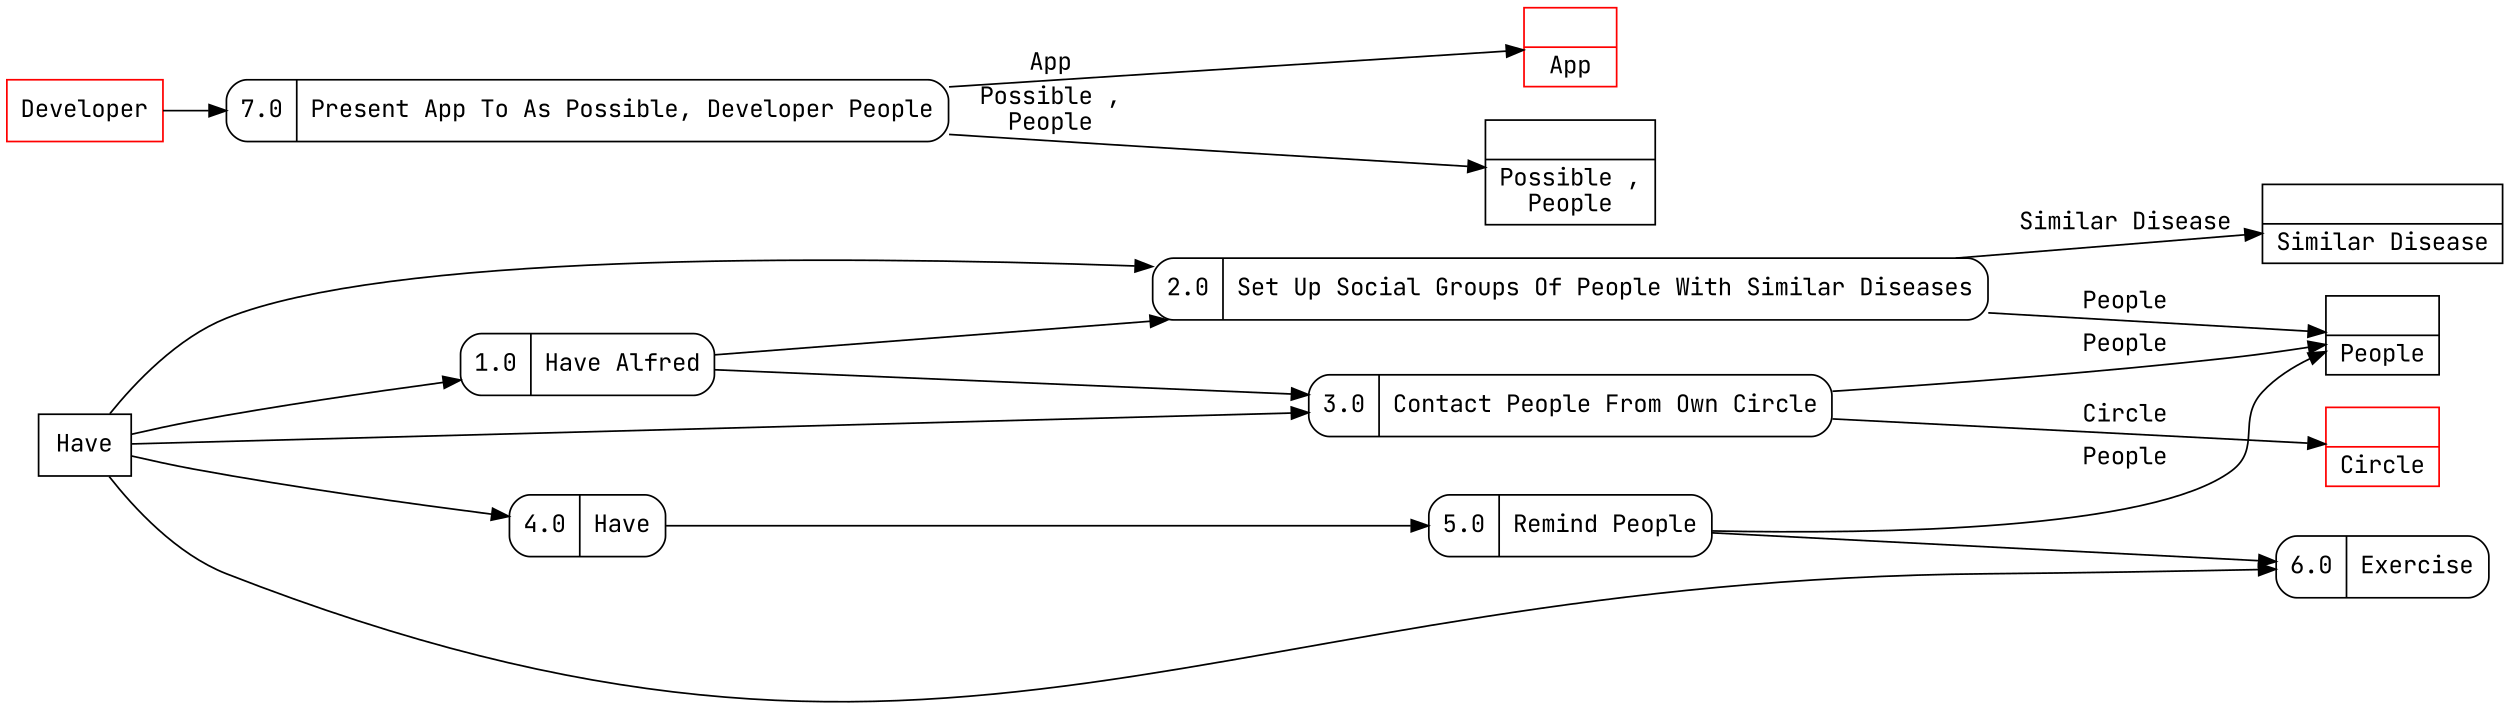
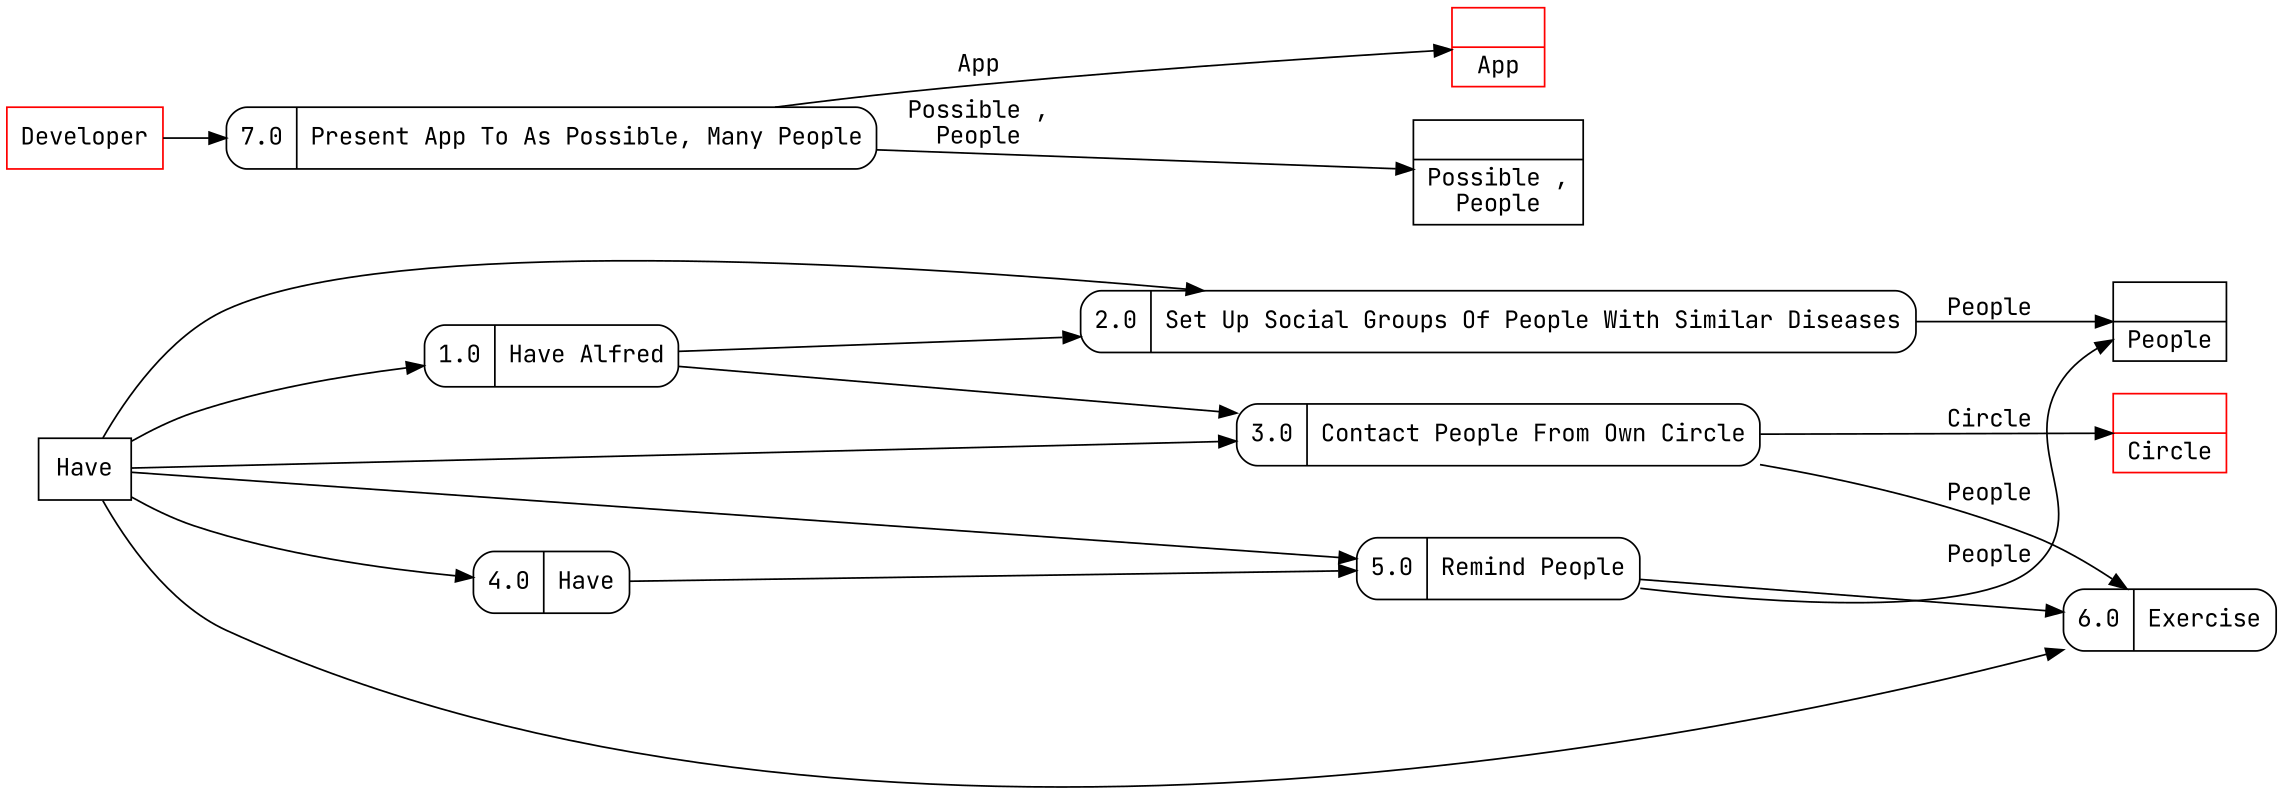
node "7.0": text "Present App To As Possible, Developer People" -> "Present App To As Possible, Many People"
node "Similar Disease": removed
edge "3.0" -> "People": now "3.0" -> "6.0"
edge "Have" -> "5.0": added
